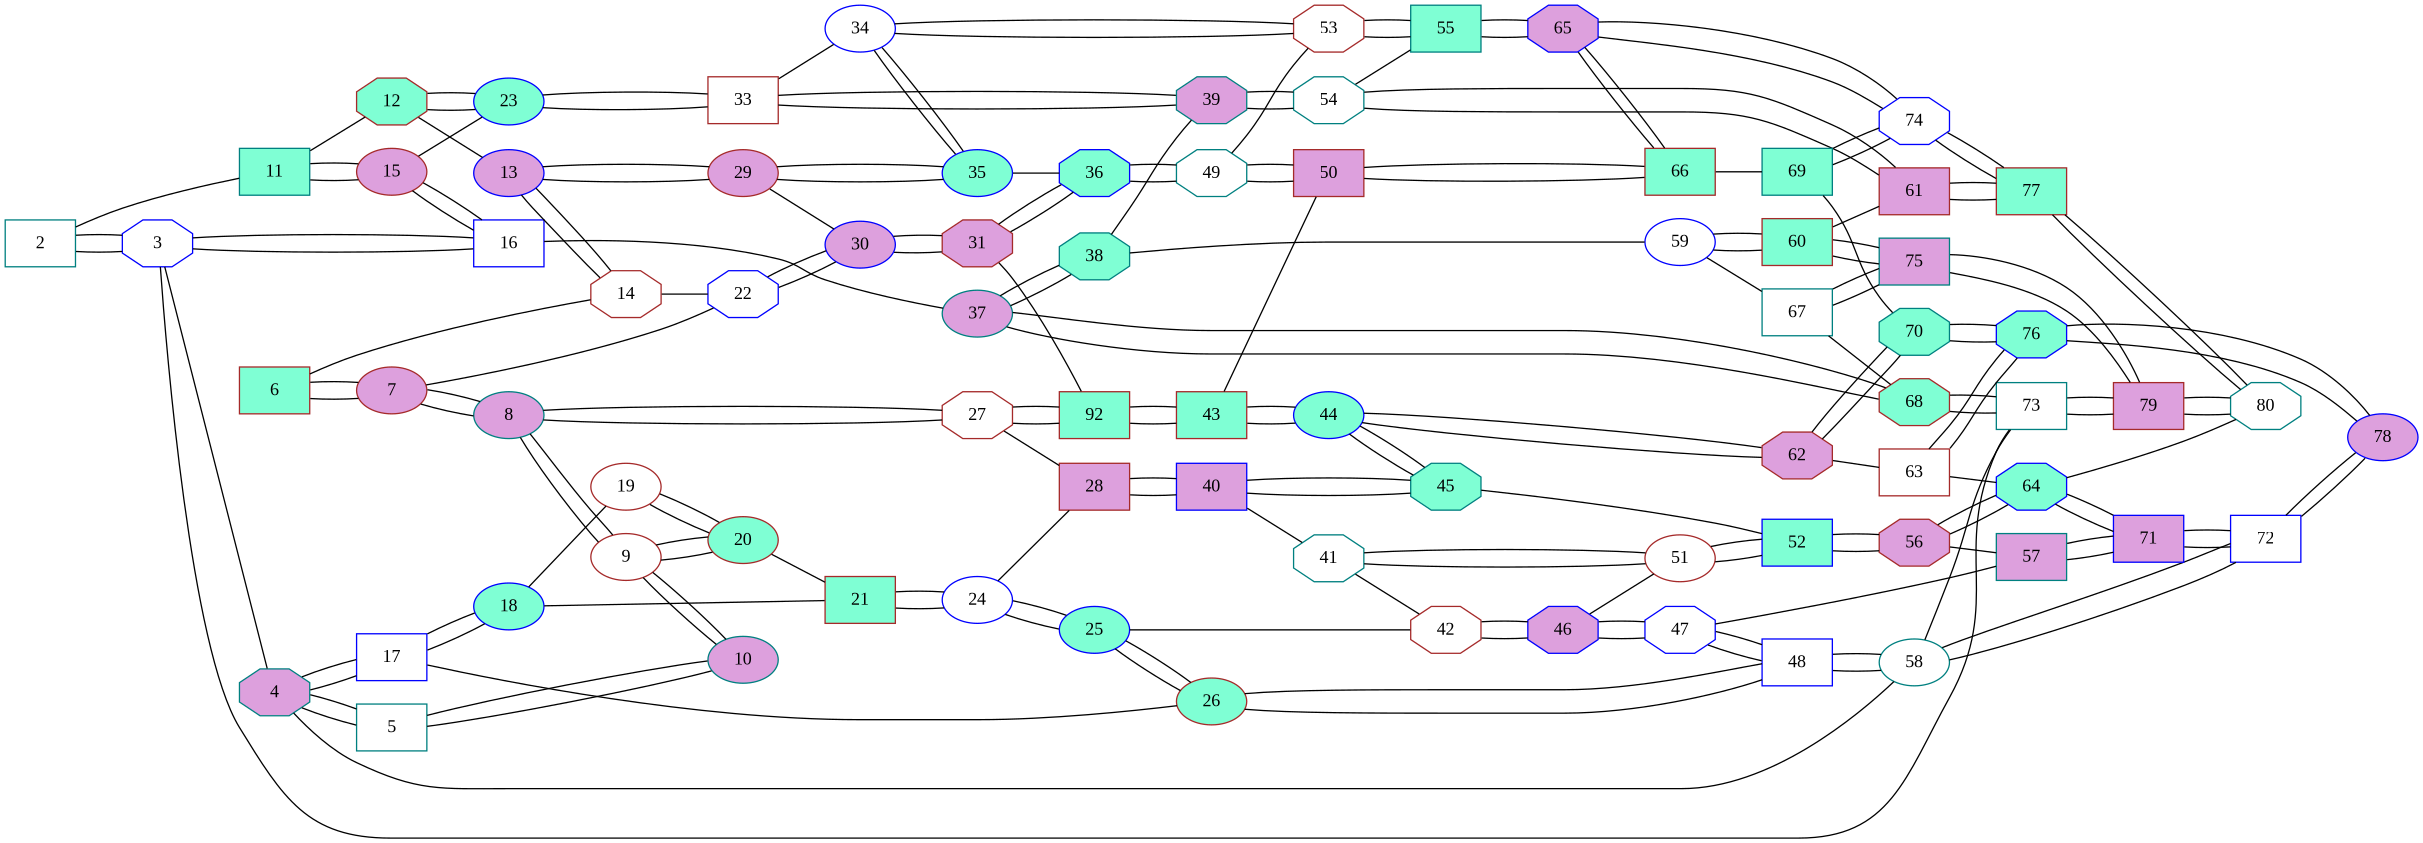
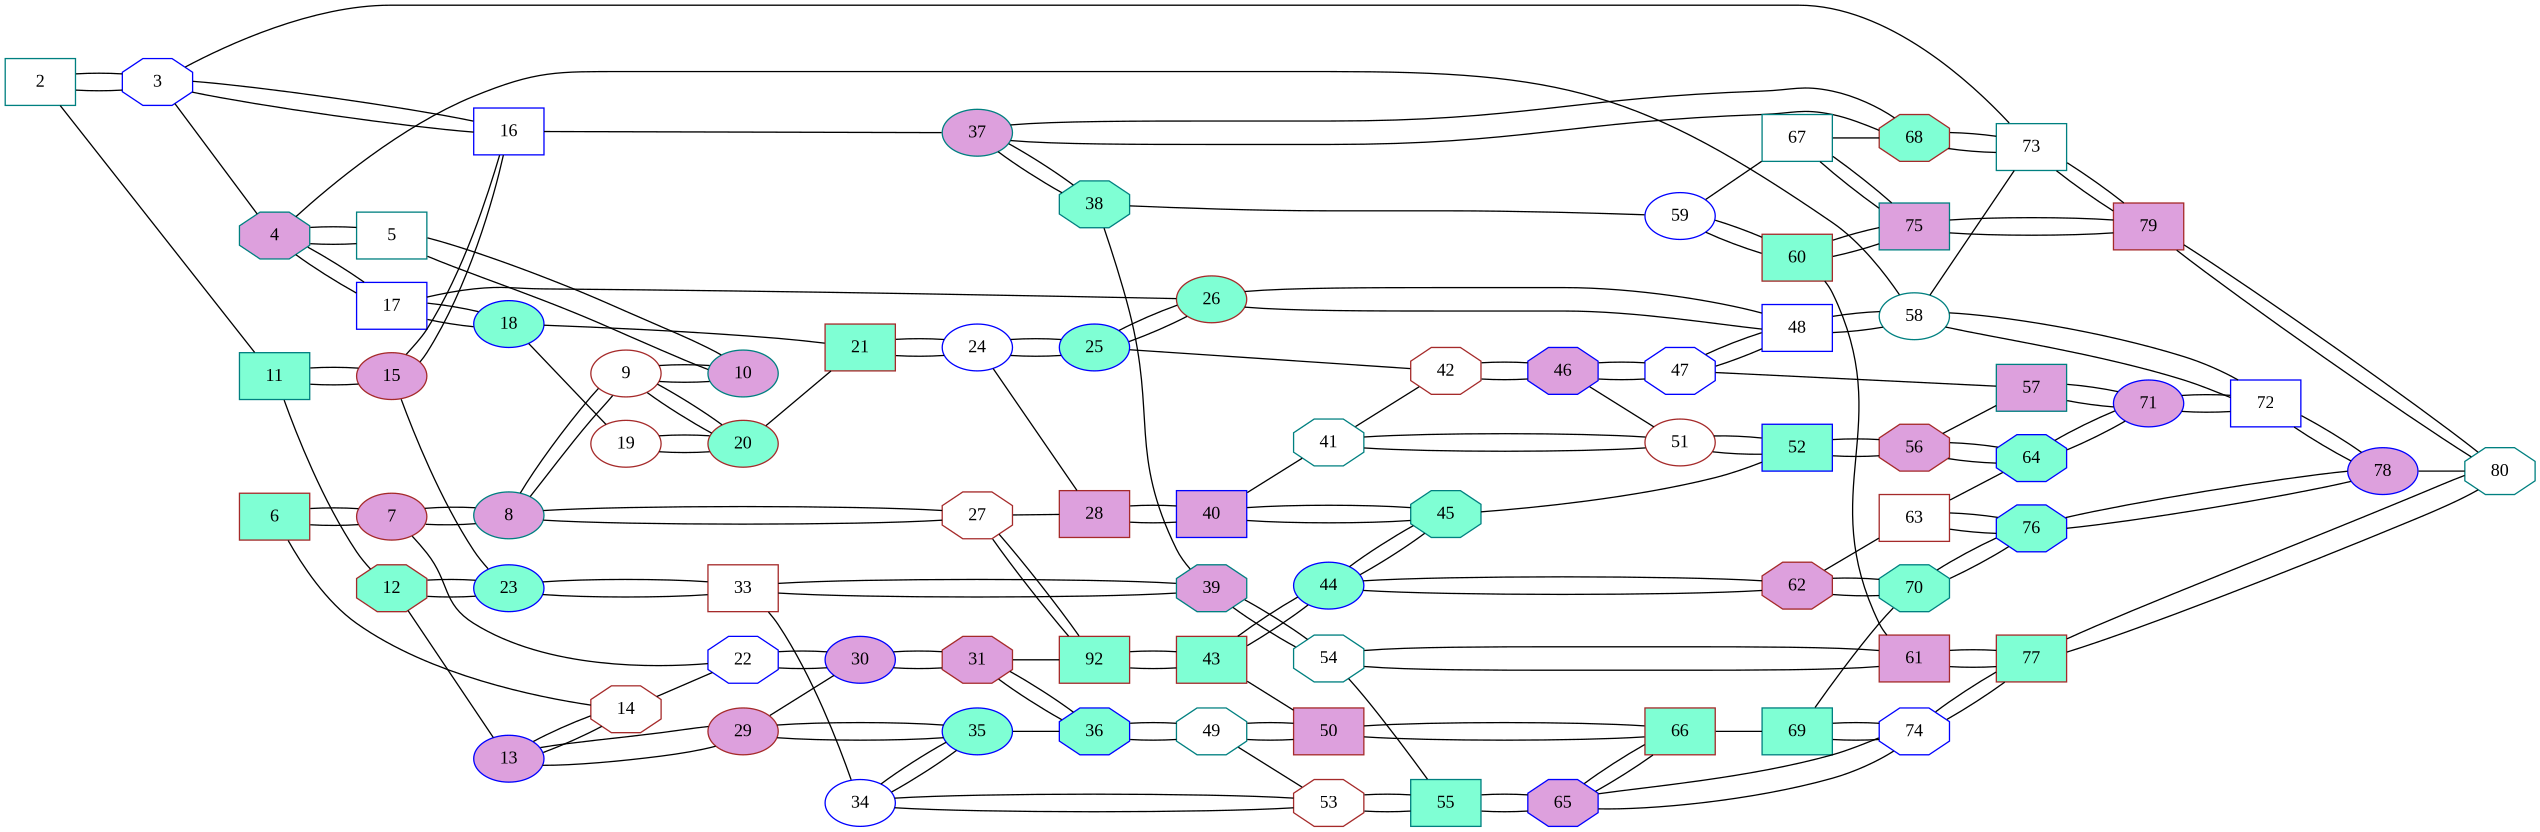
edge "80" -- "64": now "80" -- "78"
node "71": shape box -> ellipse
